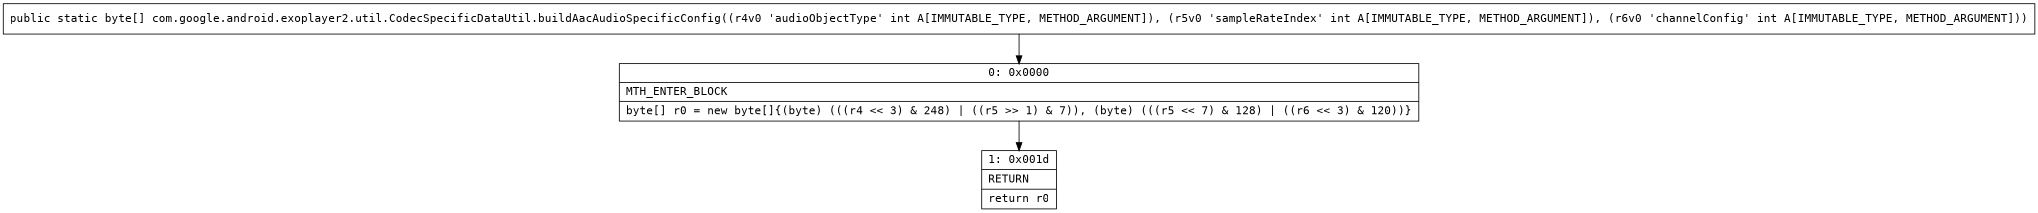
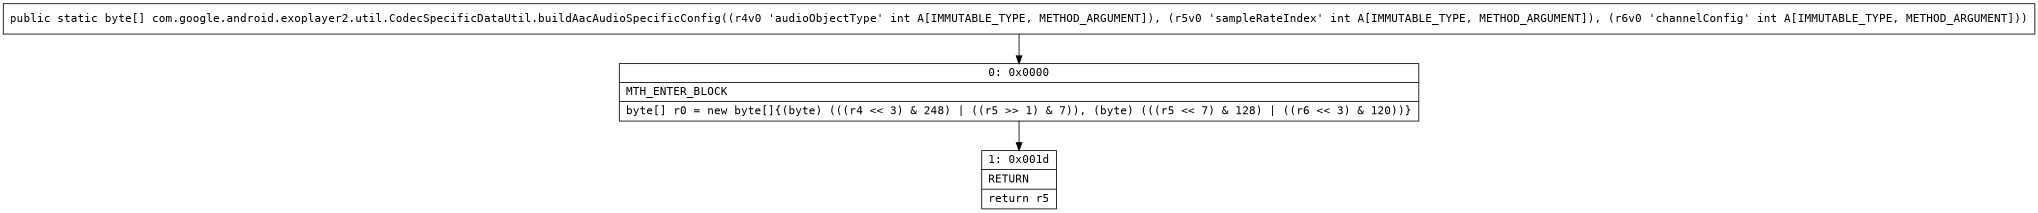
node "1: 0x001d": text "return r0" -> "return r5"
